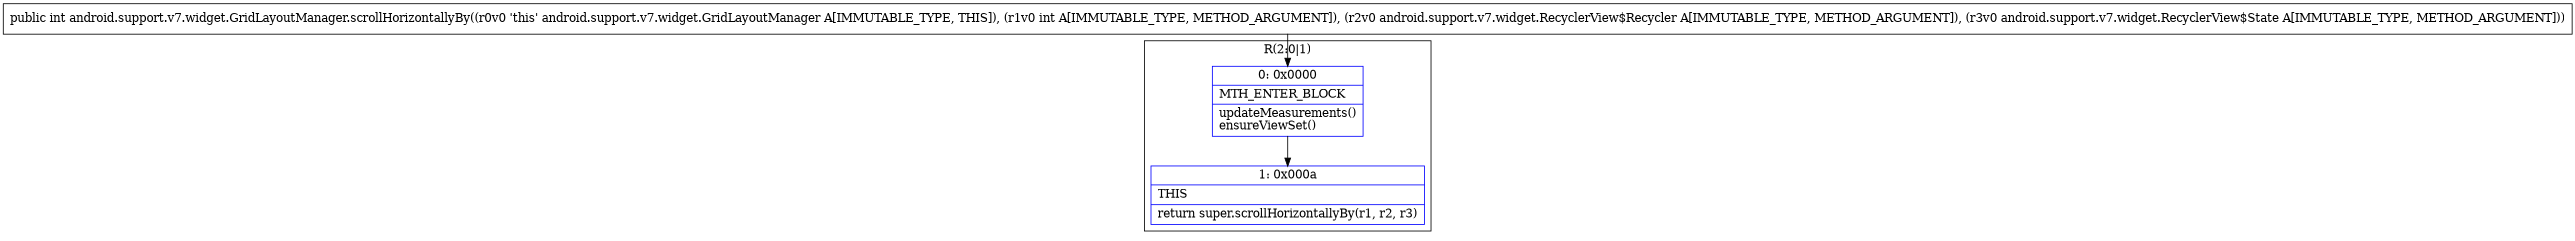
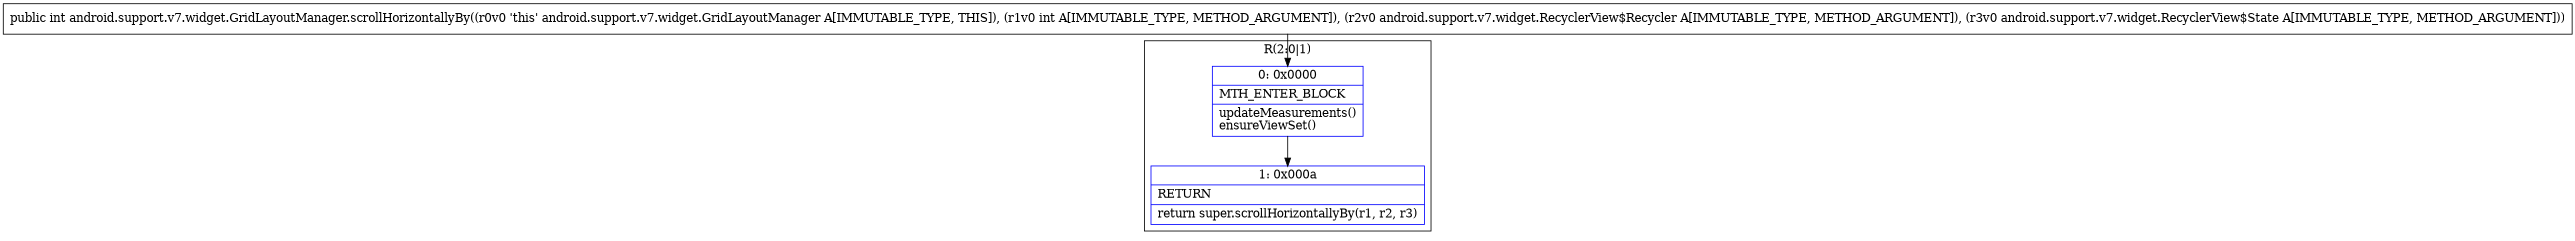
node "1: 0x000a": text "THIS" -> "RETURN"
